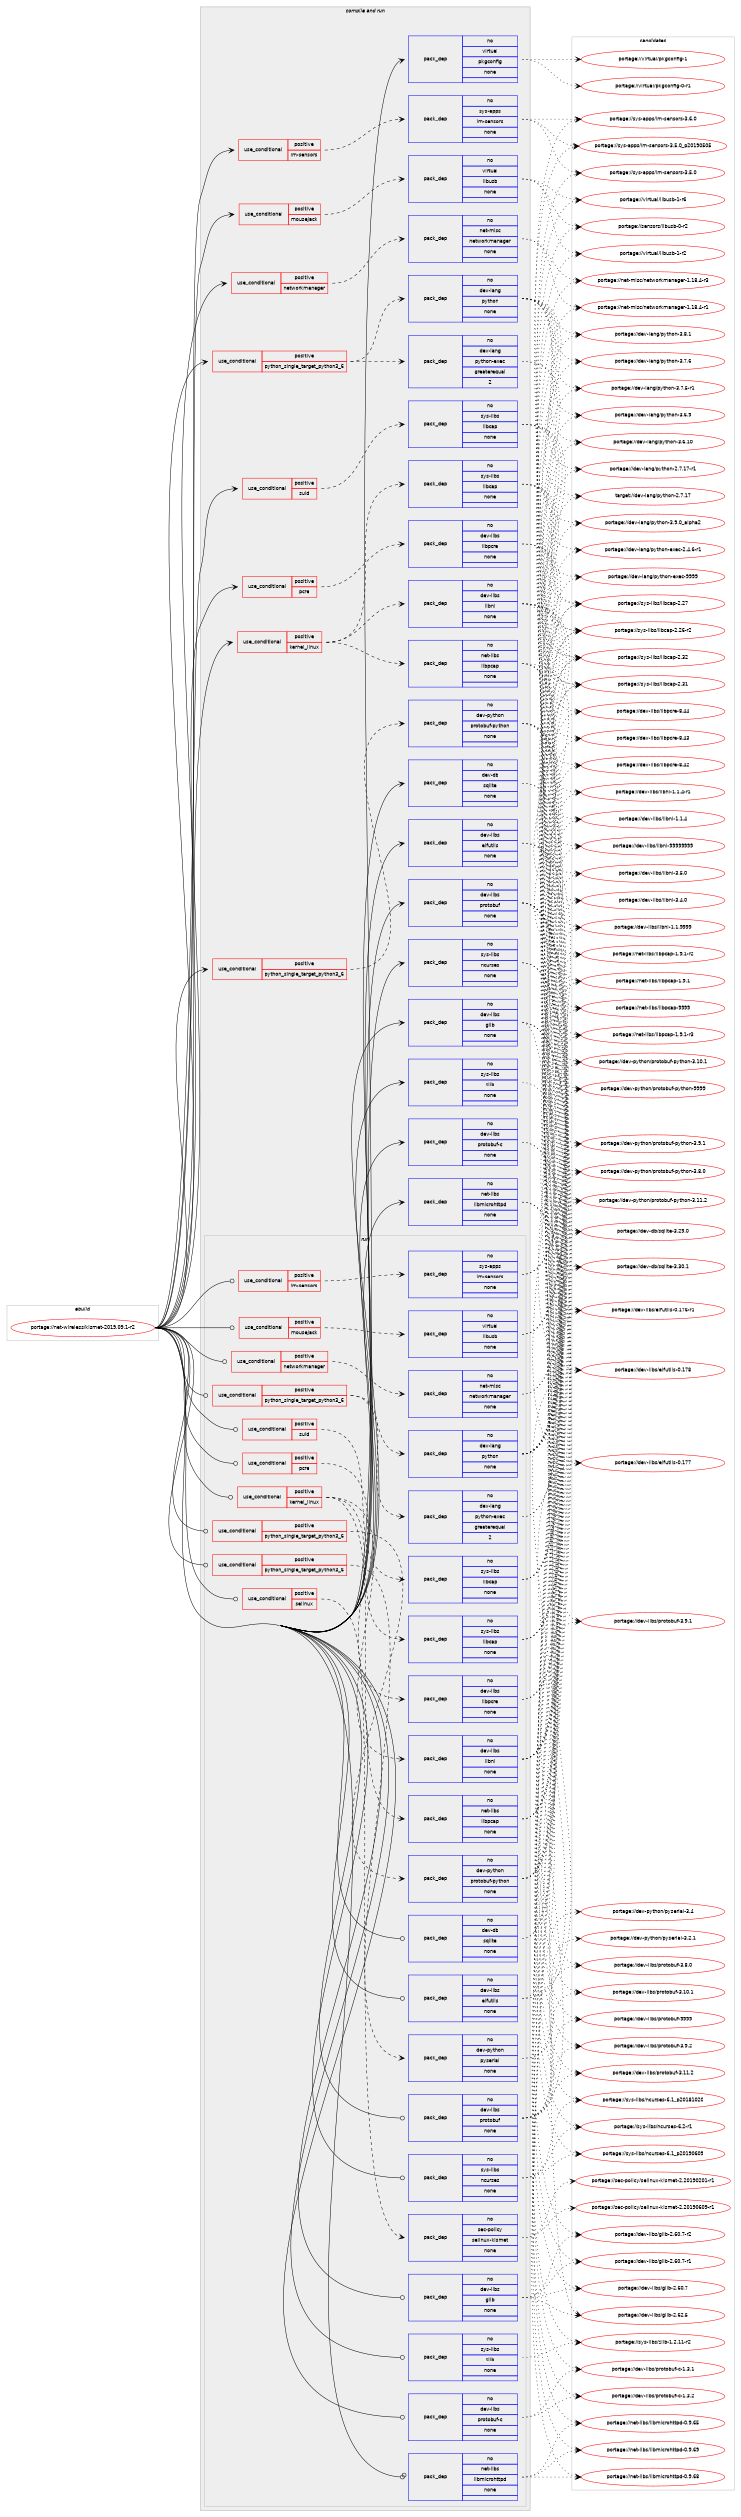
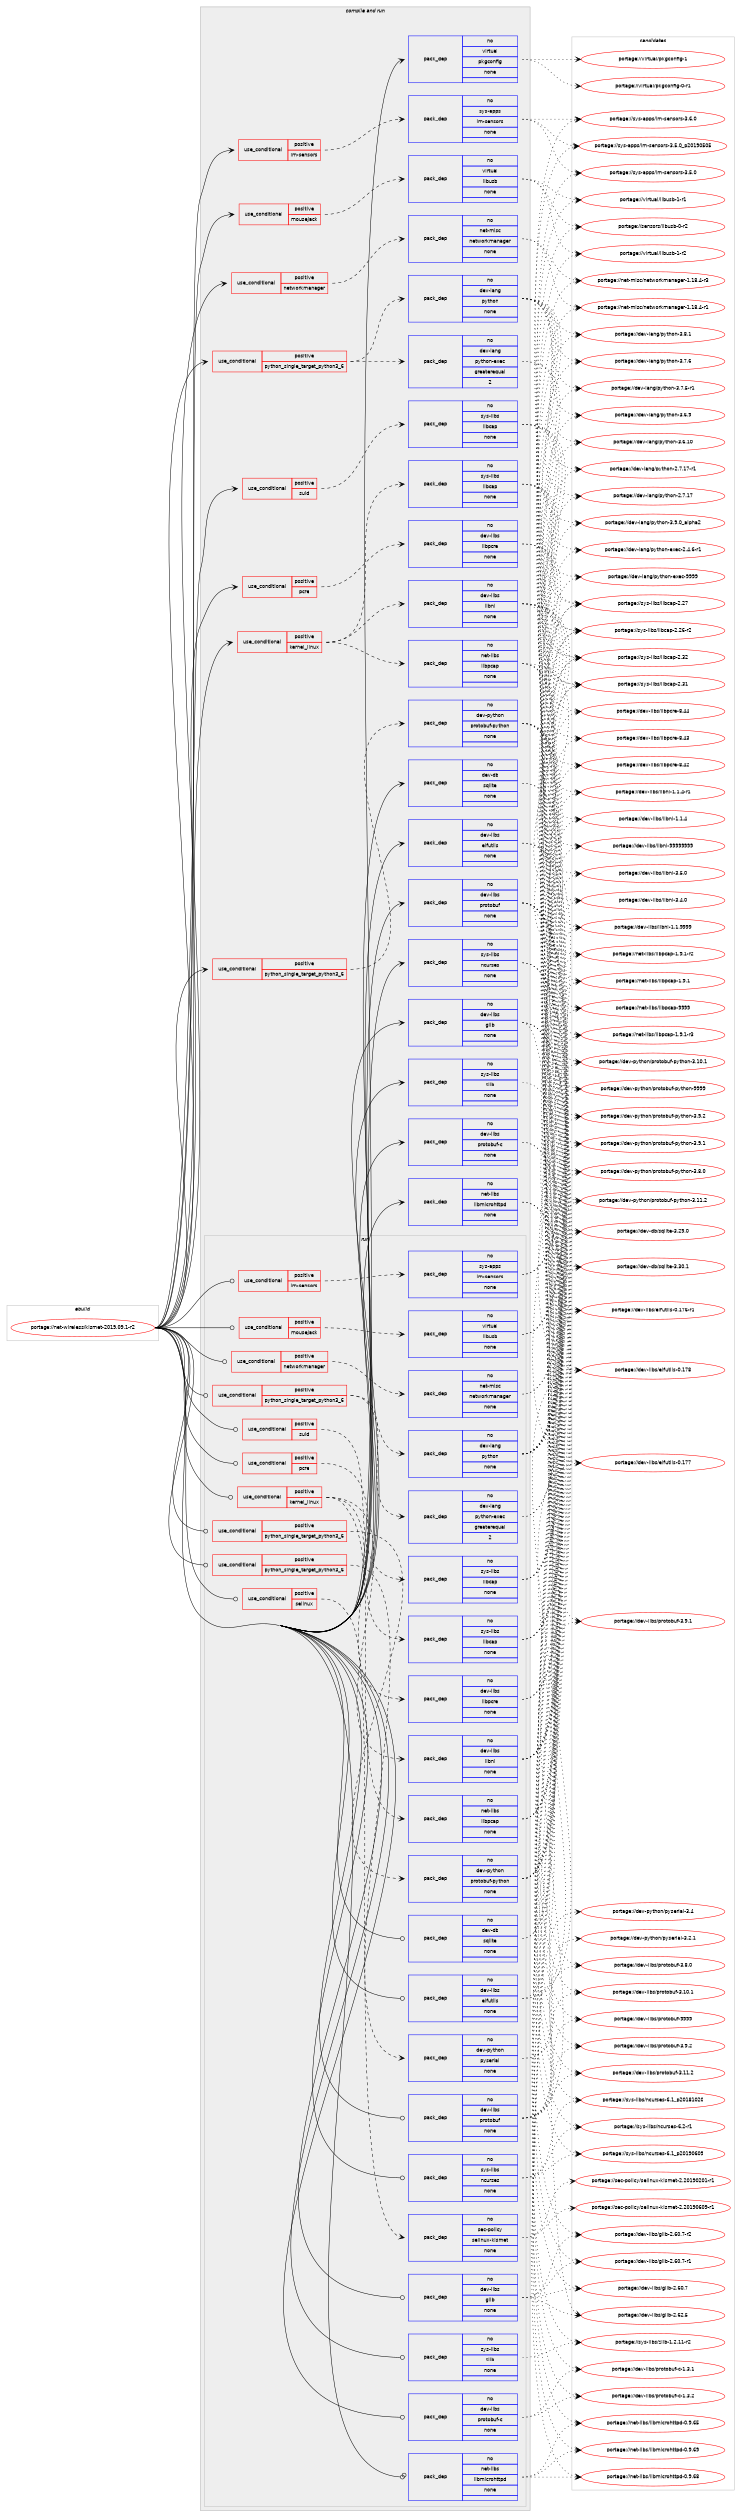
node "portage://virtual/libusb-1-r6": label "portage://virtual/libusb-1-r6" -> "portage://virtual/libusb-1-r1"
node "target://dev-lang/python-2.7.17": label "target://dev-lang/python-2.7.17" -> "portage://dev-lang/python-2.7.17"
node "portage://dev-python/protobuf-python-3.9.2": added
